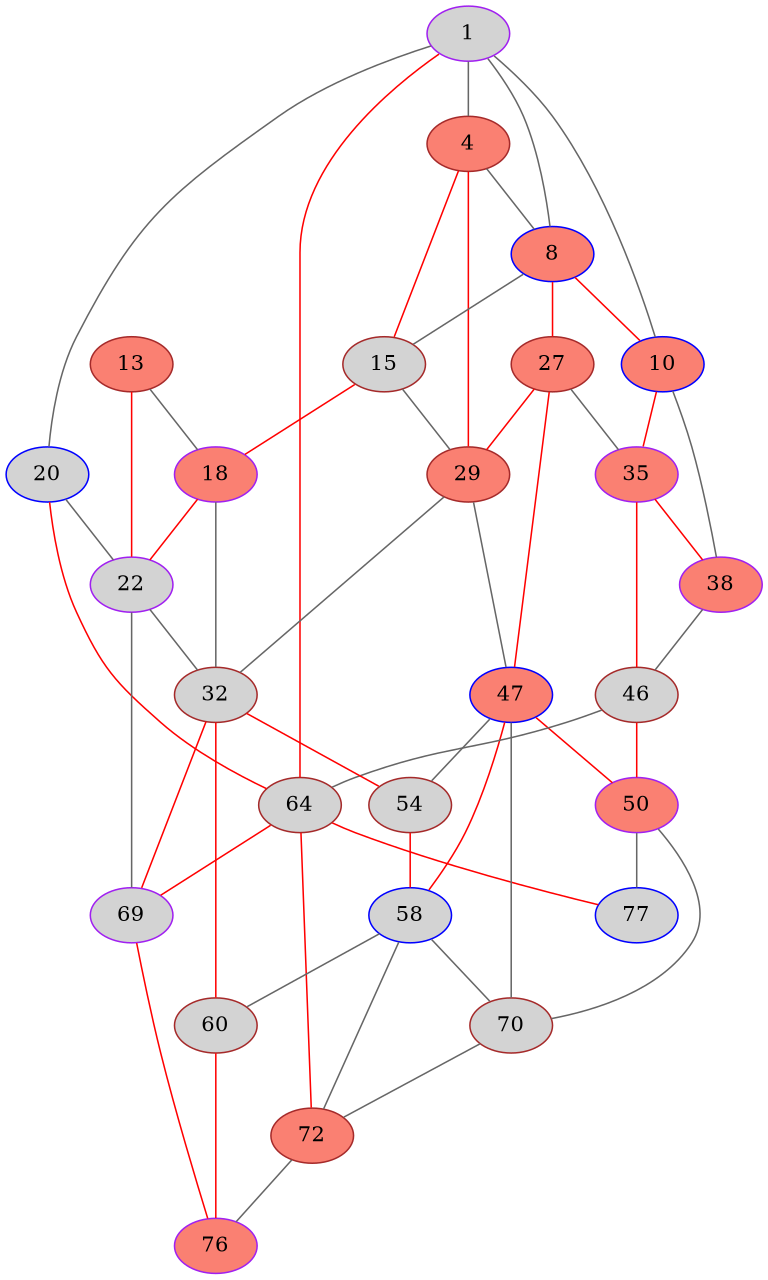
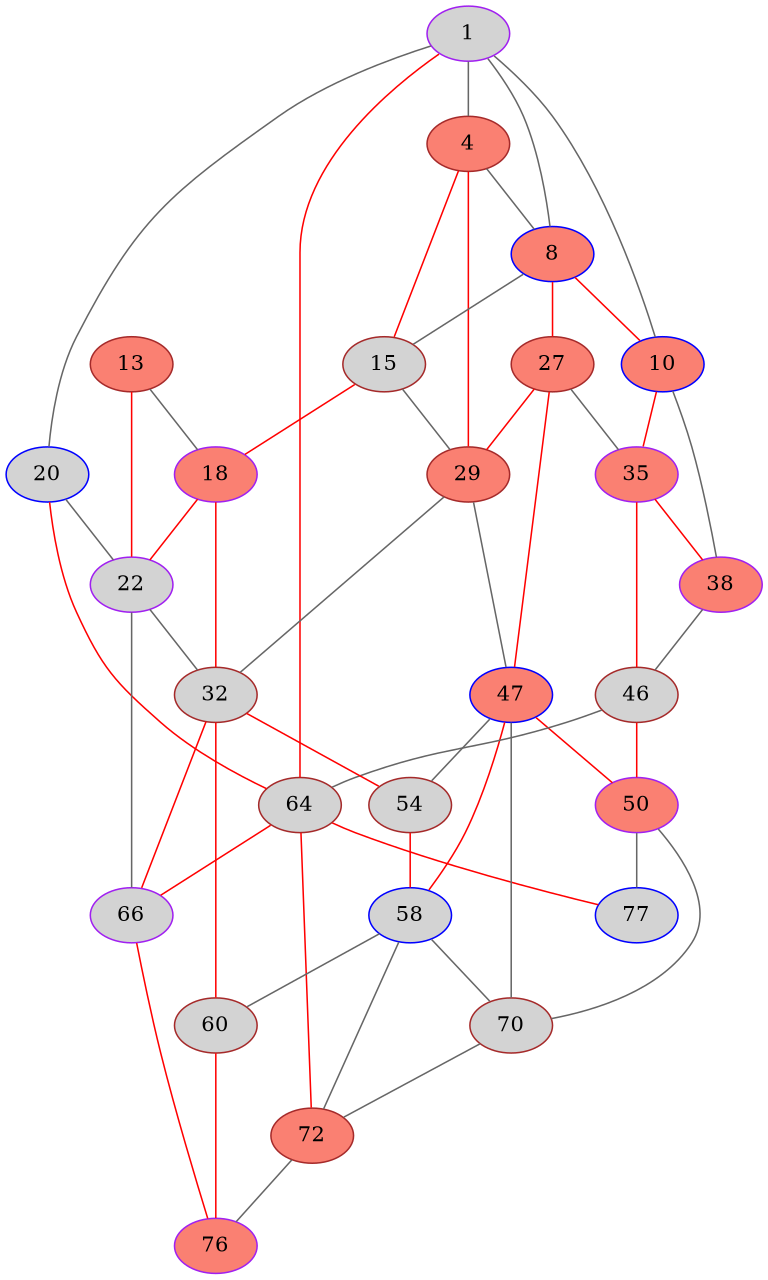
edge "18" -- "32": color gray40 -> red
node "69": label "69" -> "66"
